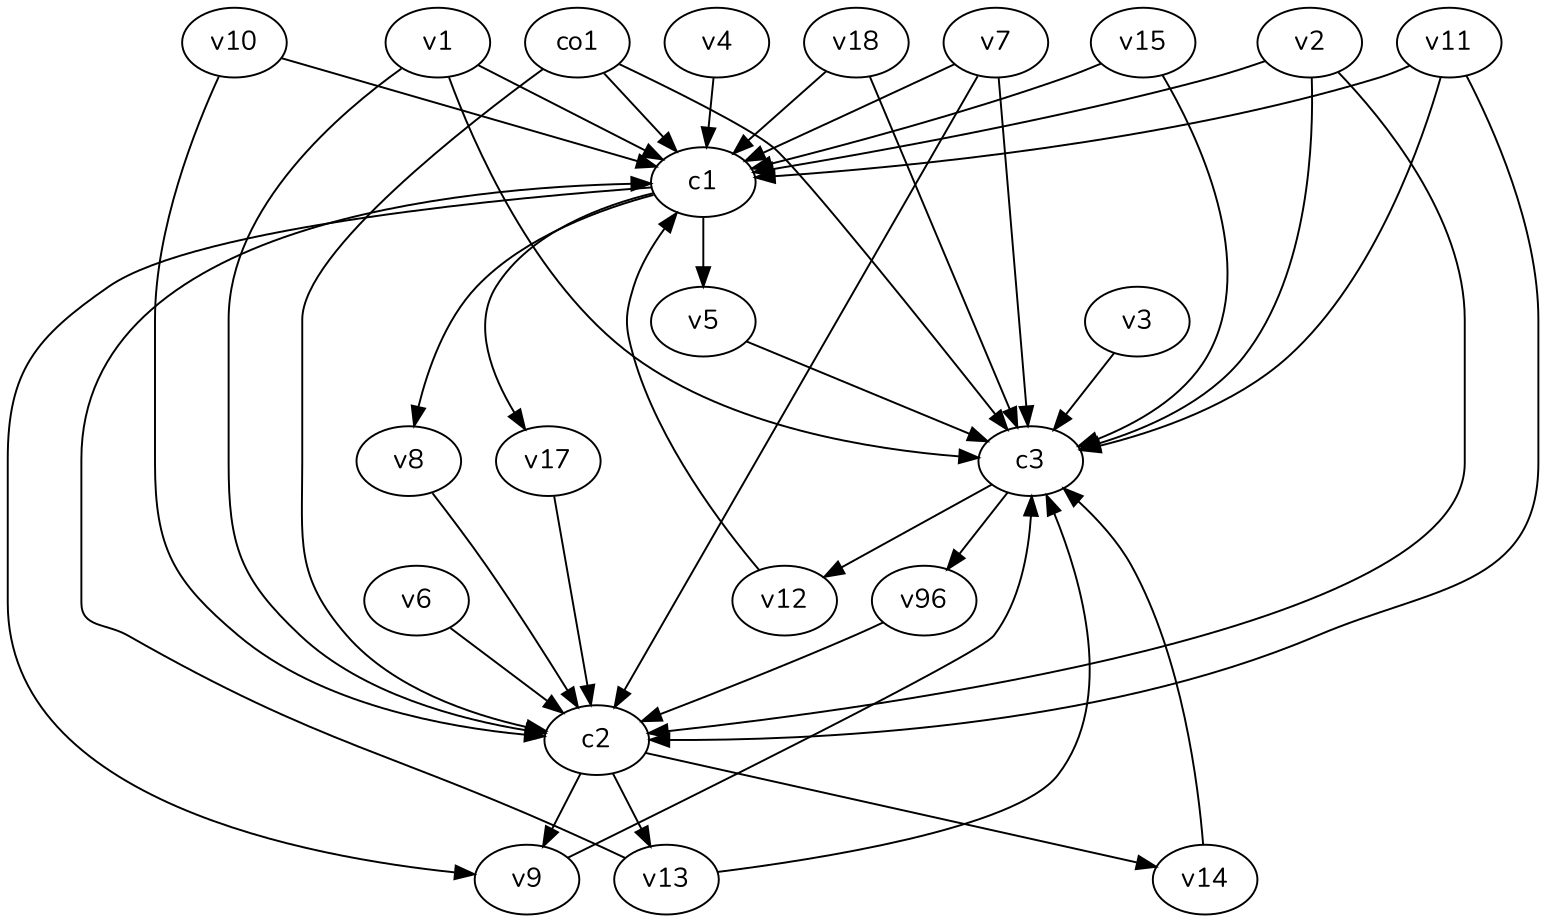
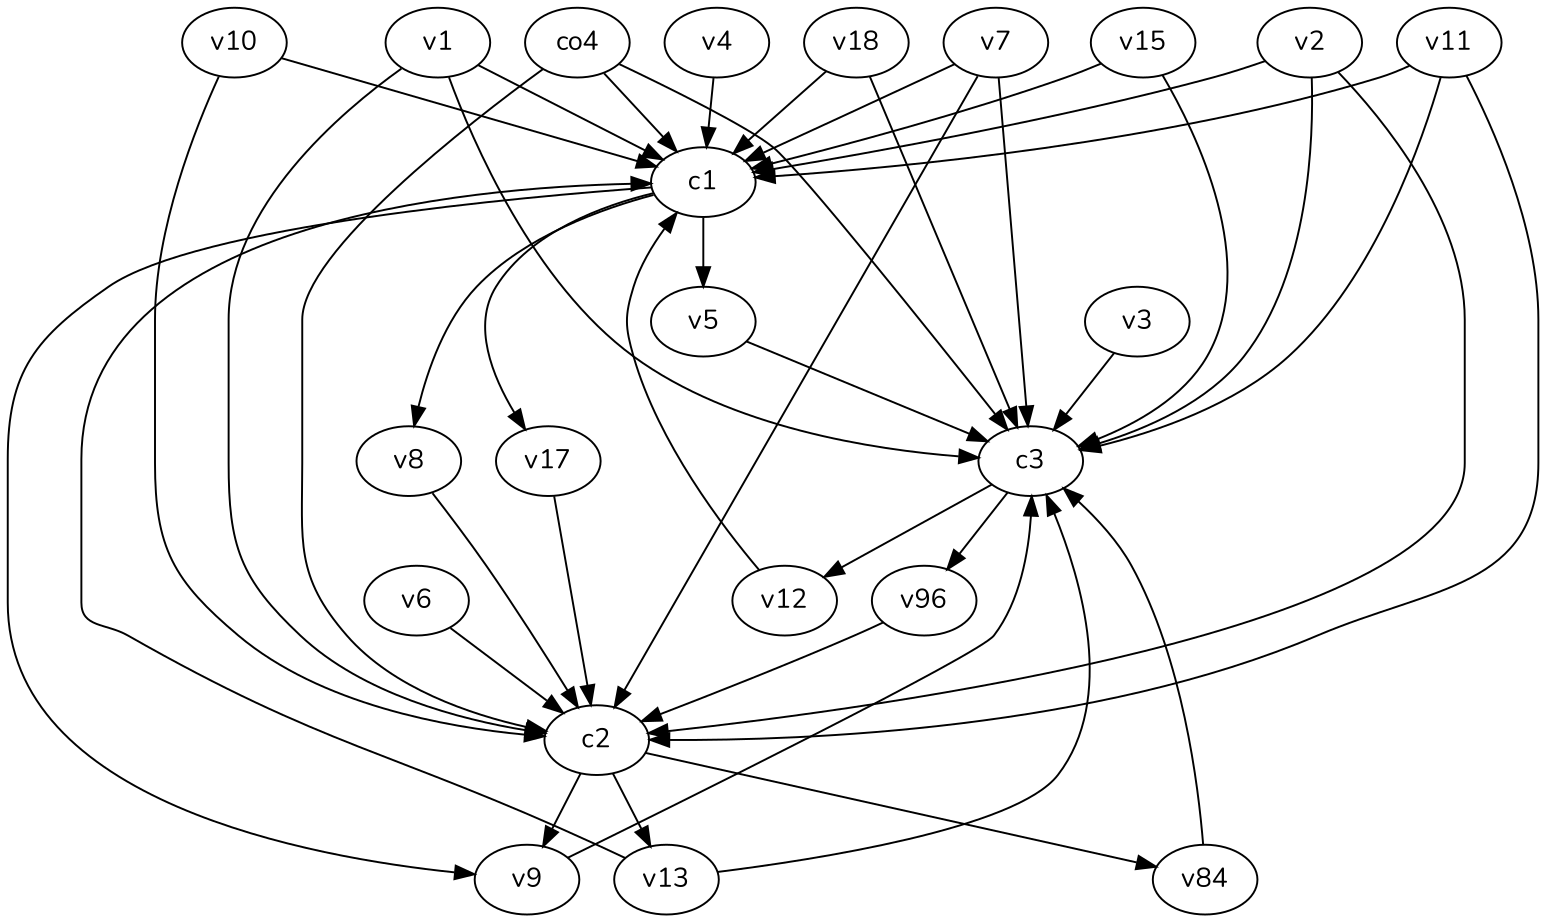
node "co1": label "co1" -> "co4"
node "v14": label "v14" -> "v84"
